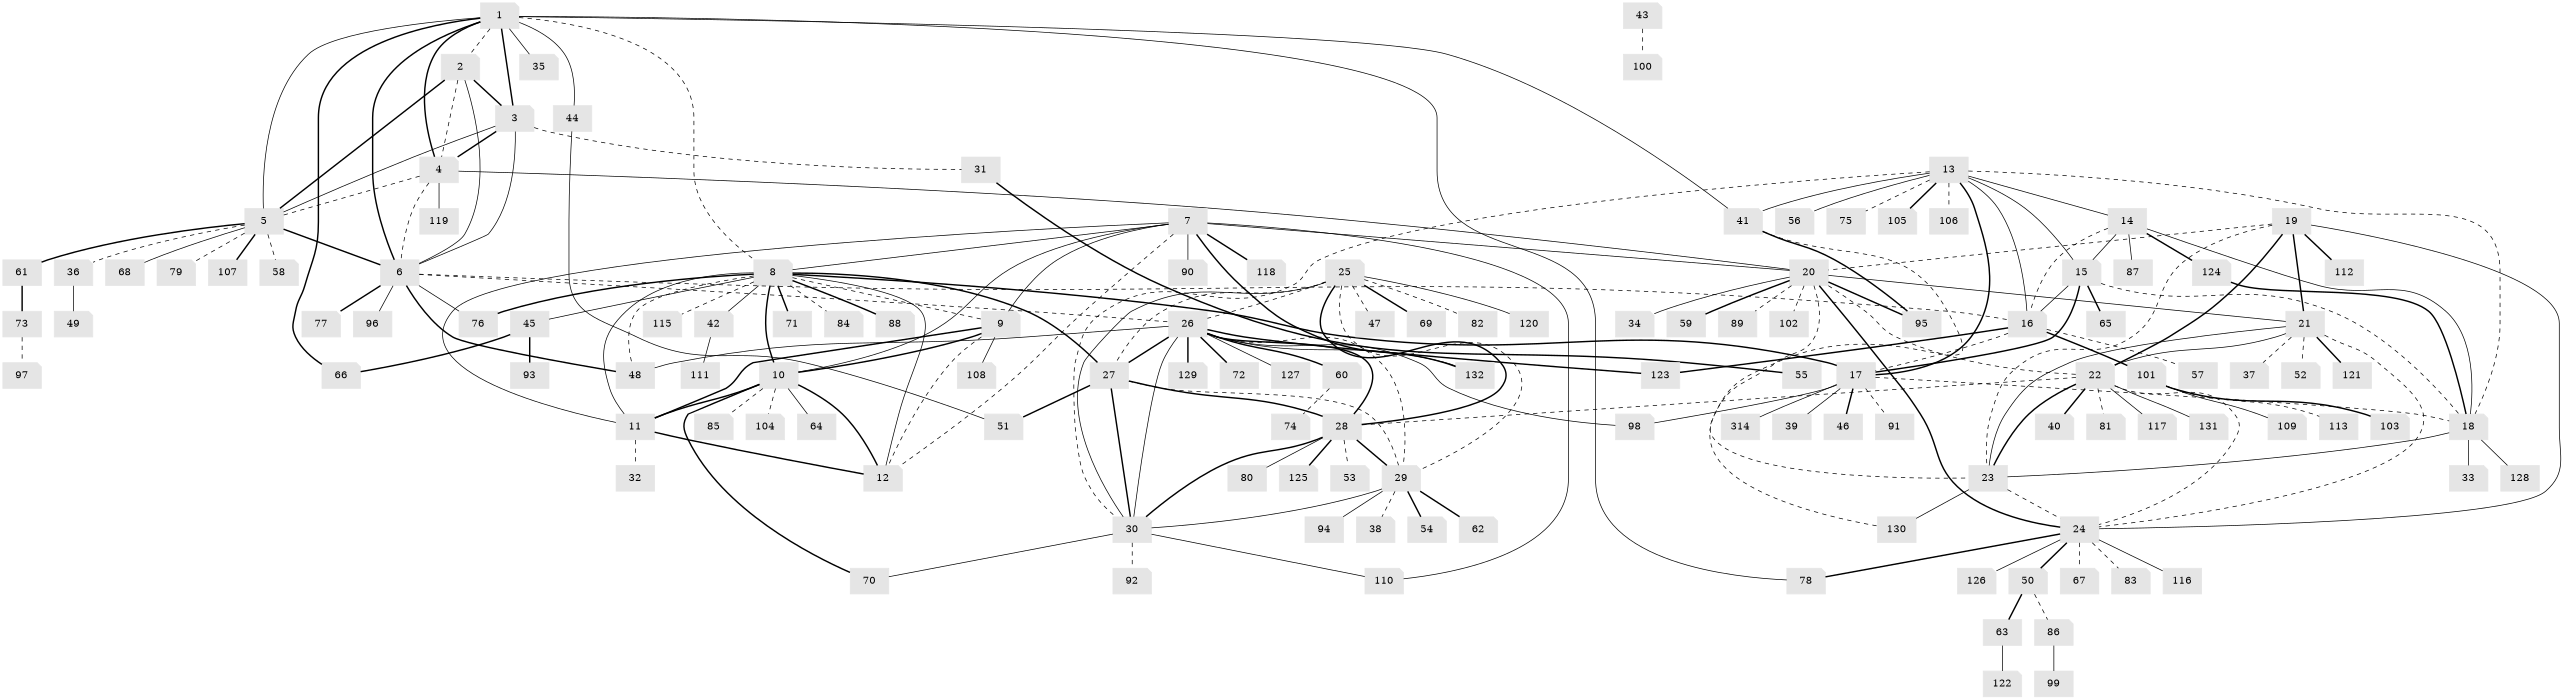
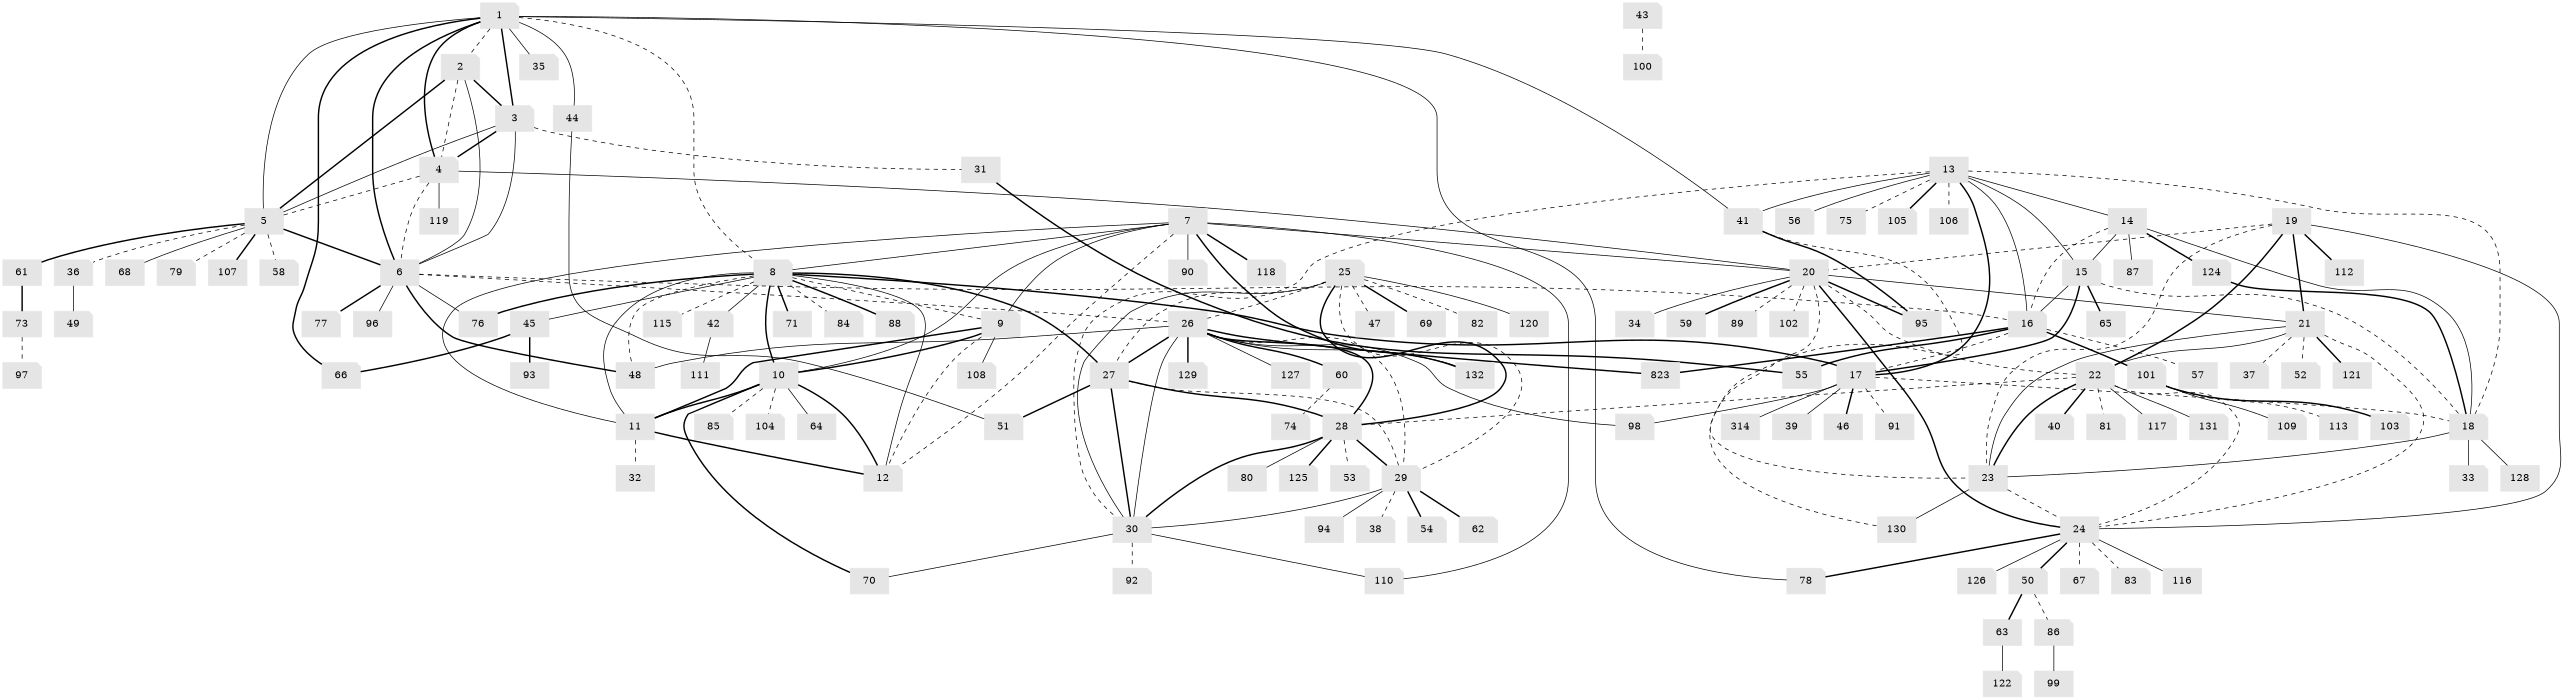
edge "16" -- "55": added
node "72": removed
node "123": label "123" -> "823"
